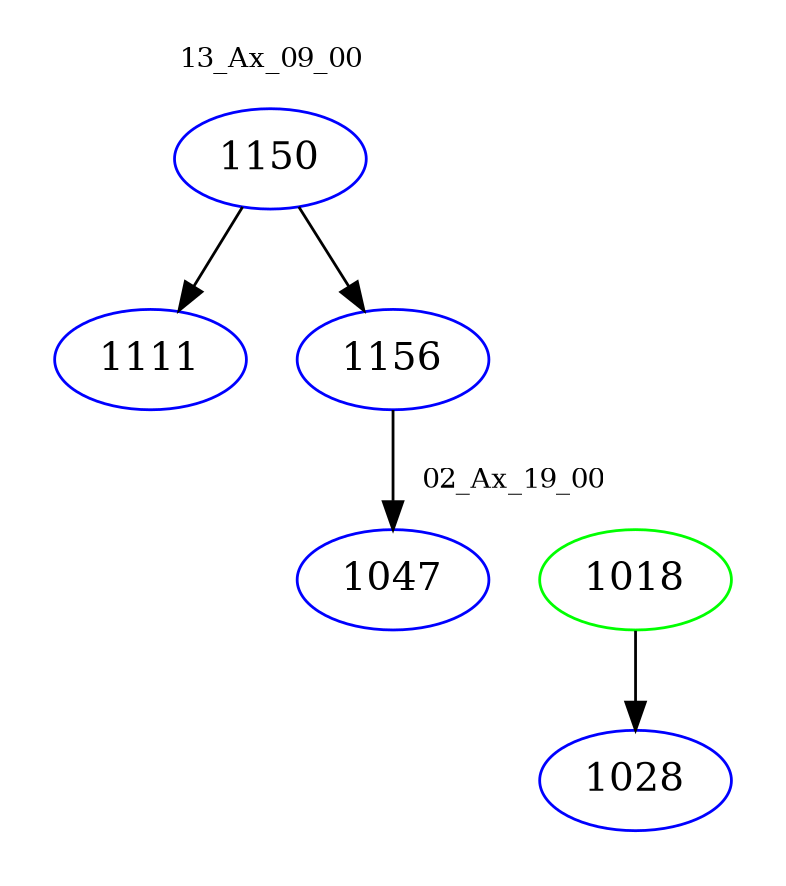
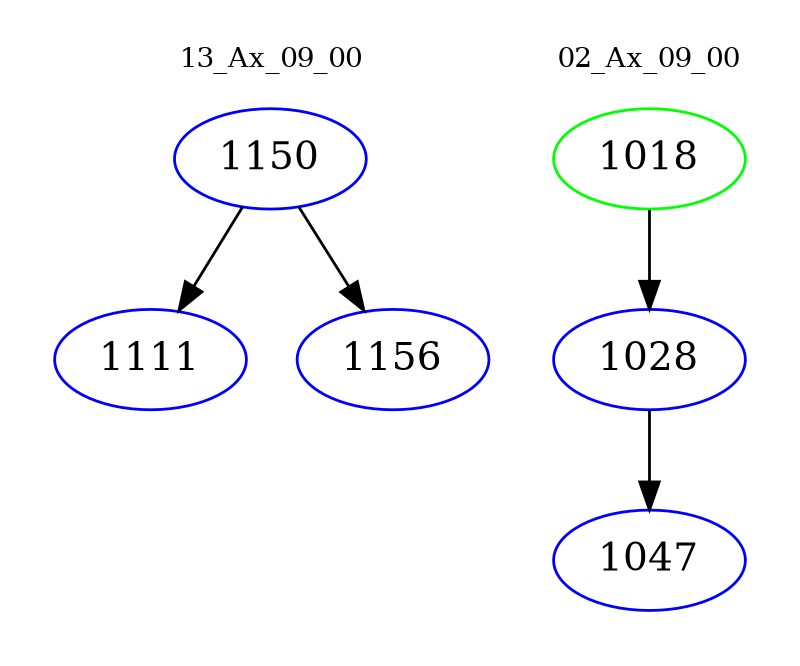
edge "1156" -> "1047": now "1028" -> "1047"
cluster "02_Ax_19_00": label "02_Ax_19_00" -> "02_Ax_09_00"
